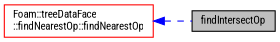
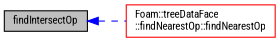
edge "findIntersectOp" -> "Foam::treeDataFace ::findNearestOp::findNearestOp": reversed
